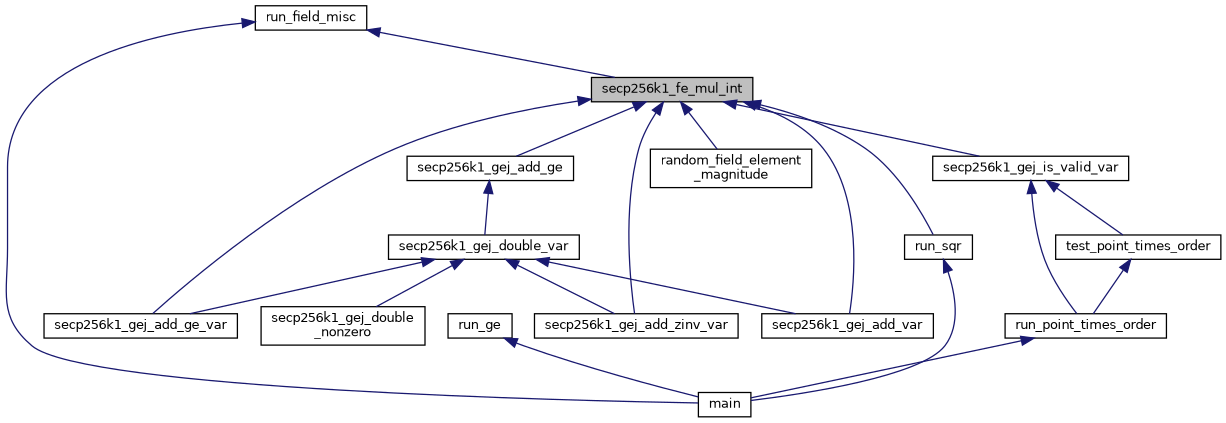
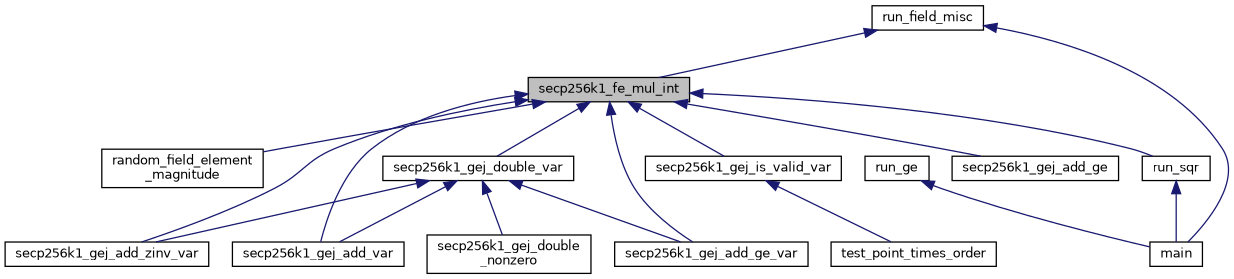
edge "secp256k1_gej_double_var" -> "secp256k1_gej_add_ge": now "secp256k1_gej_double_var" -> "secp256k1_fe_mul_int"
node "run_point_times_order": removed
